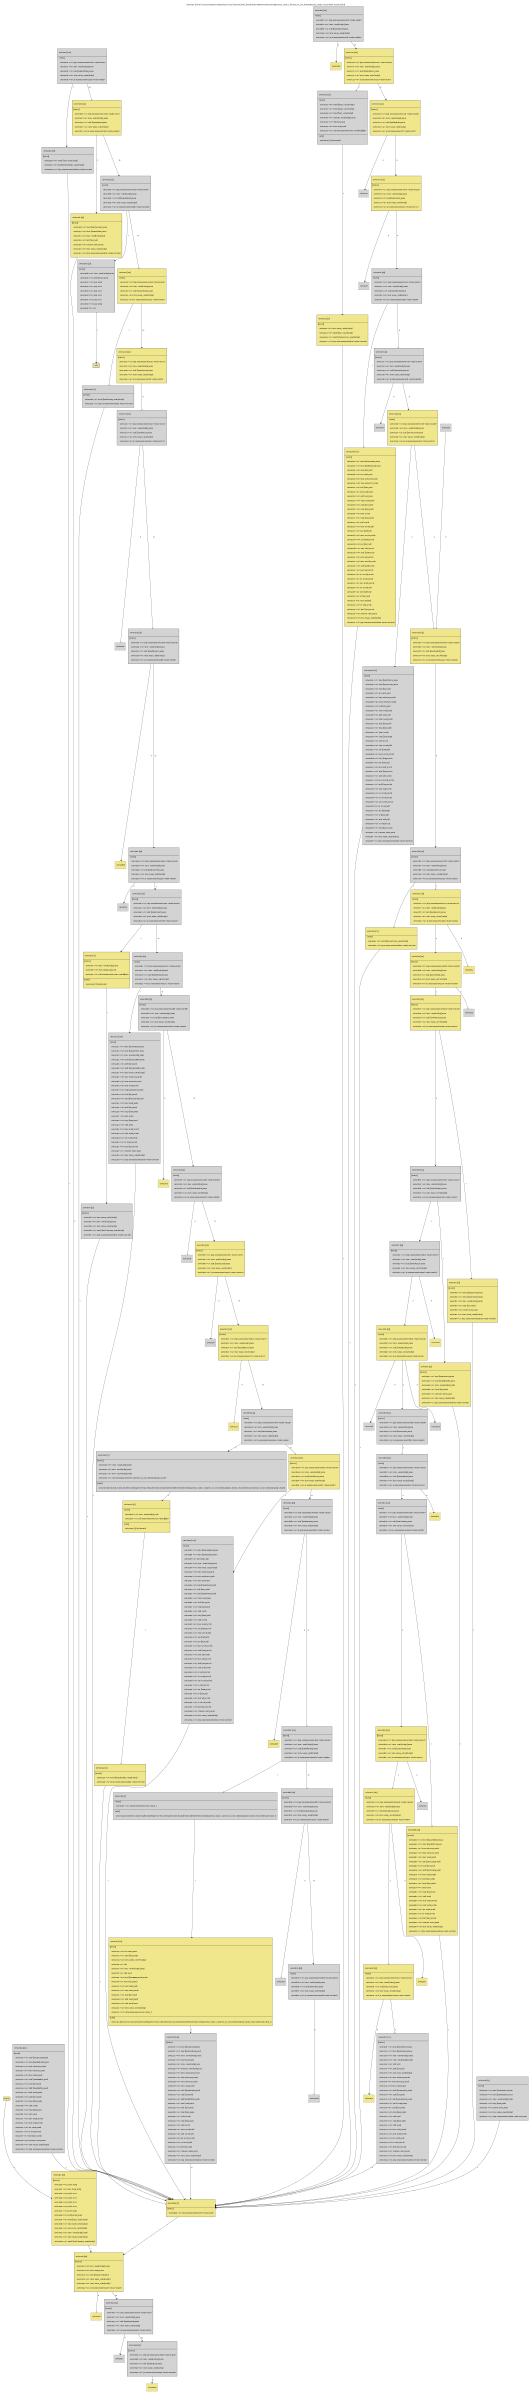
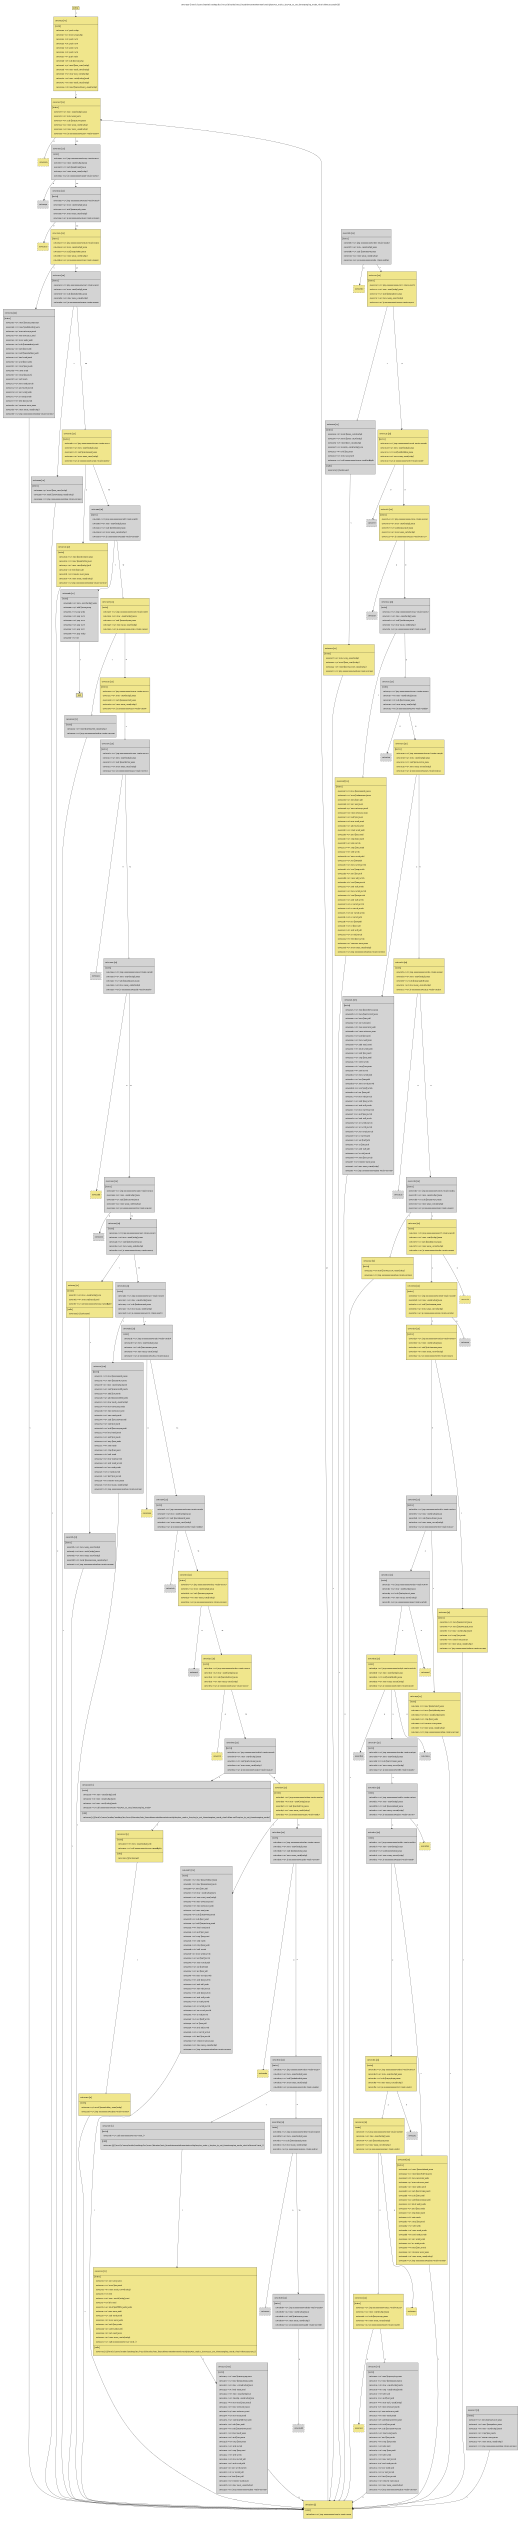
node "0x4019a4 [28]": added
edge "0x40262a" -> "0x401cb4 [28]": reversed
